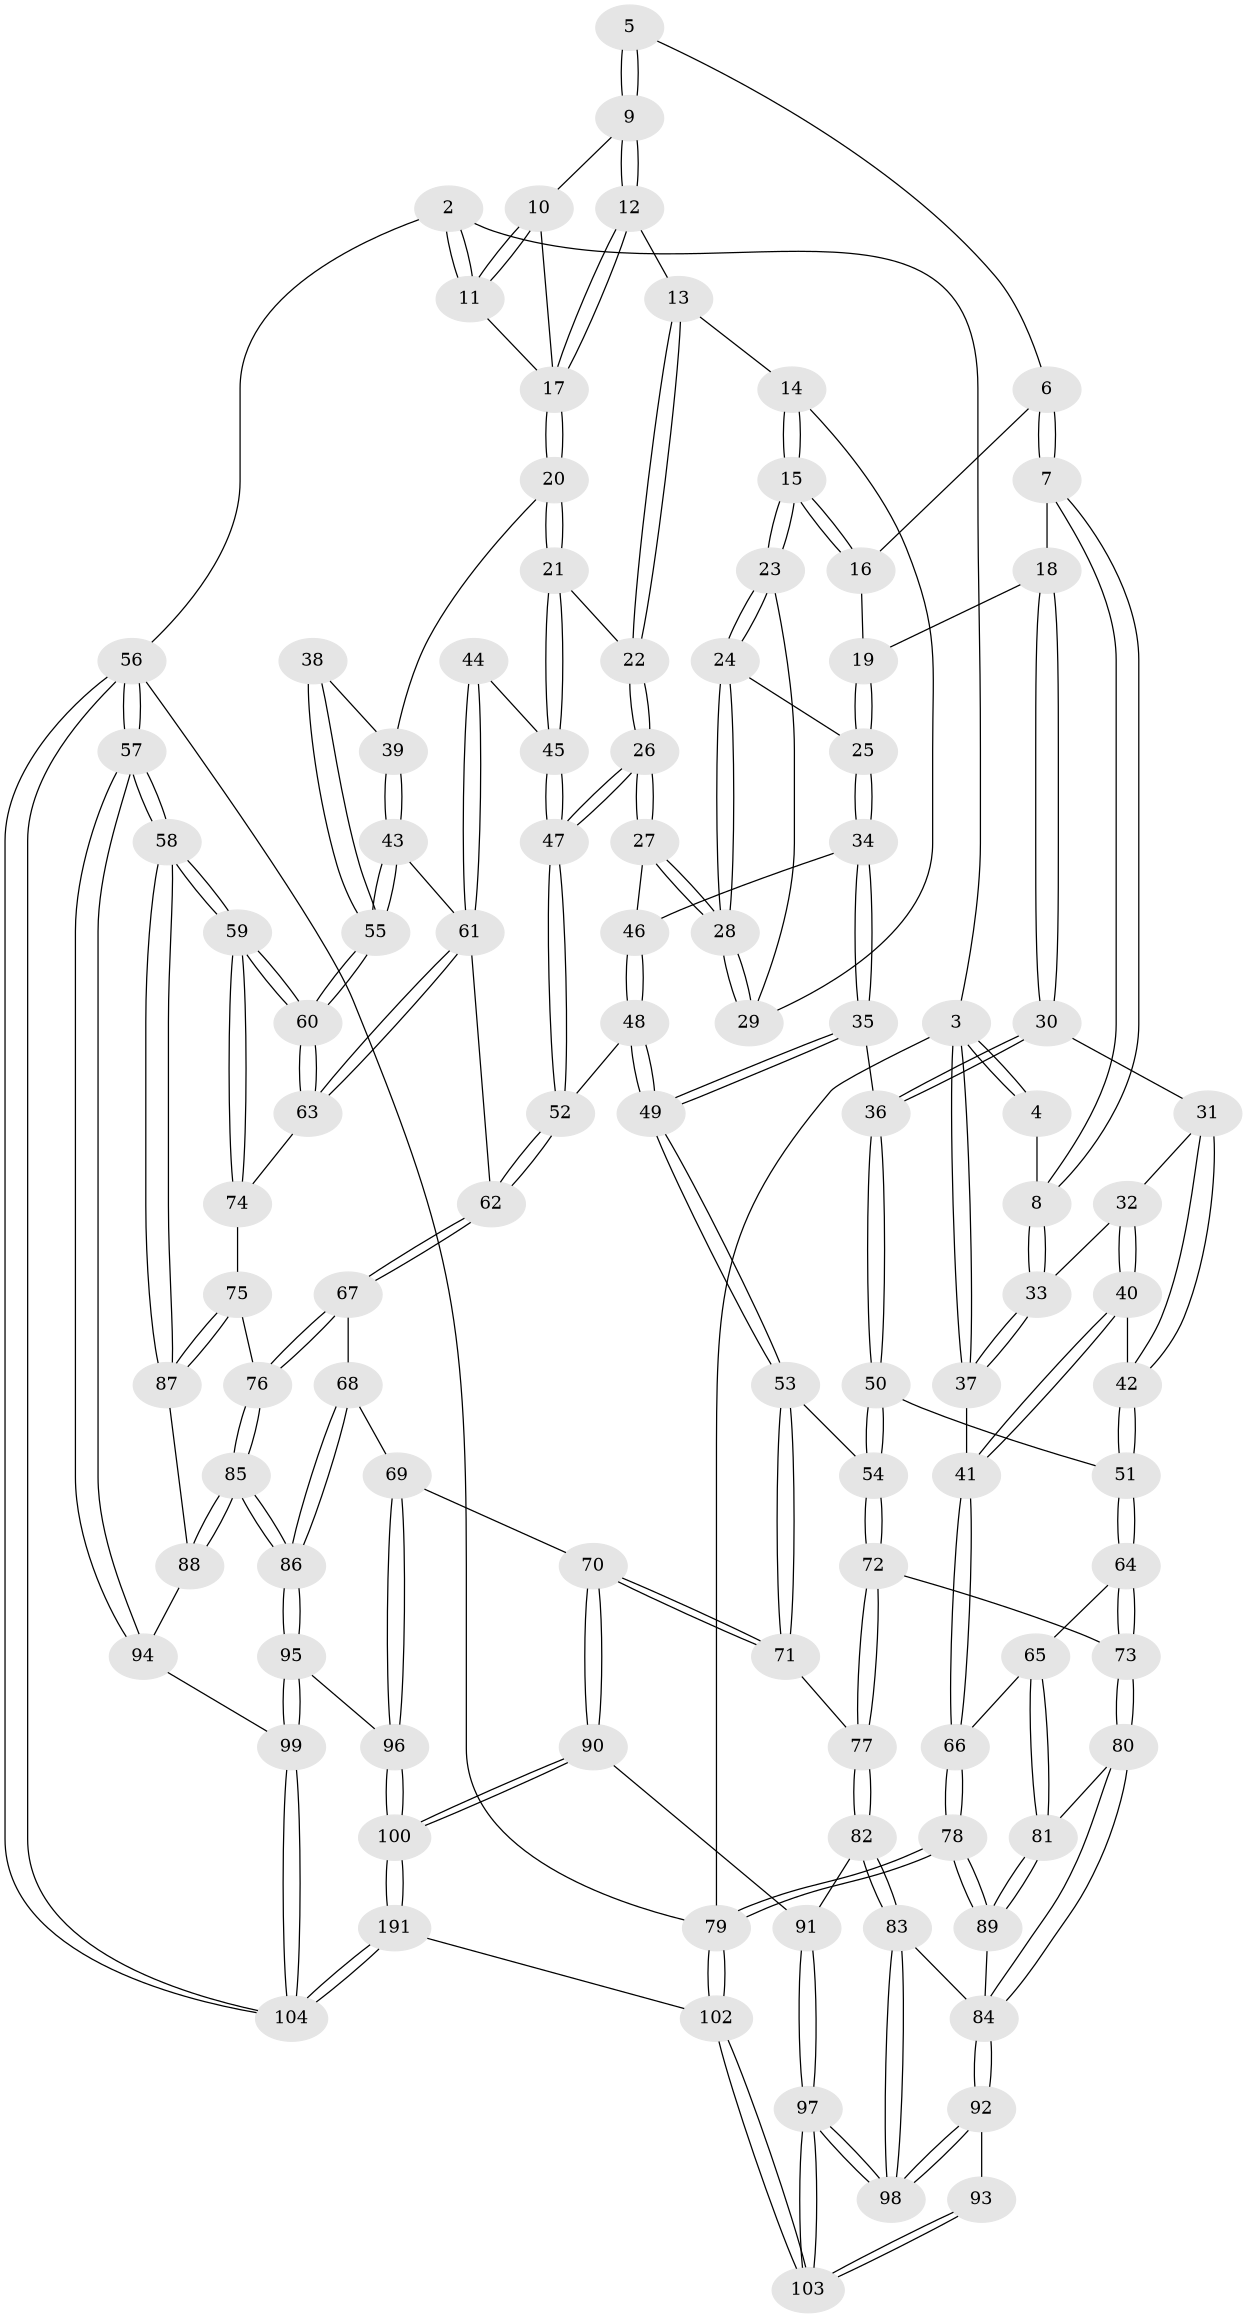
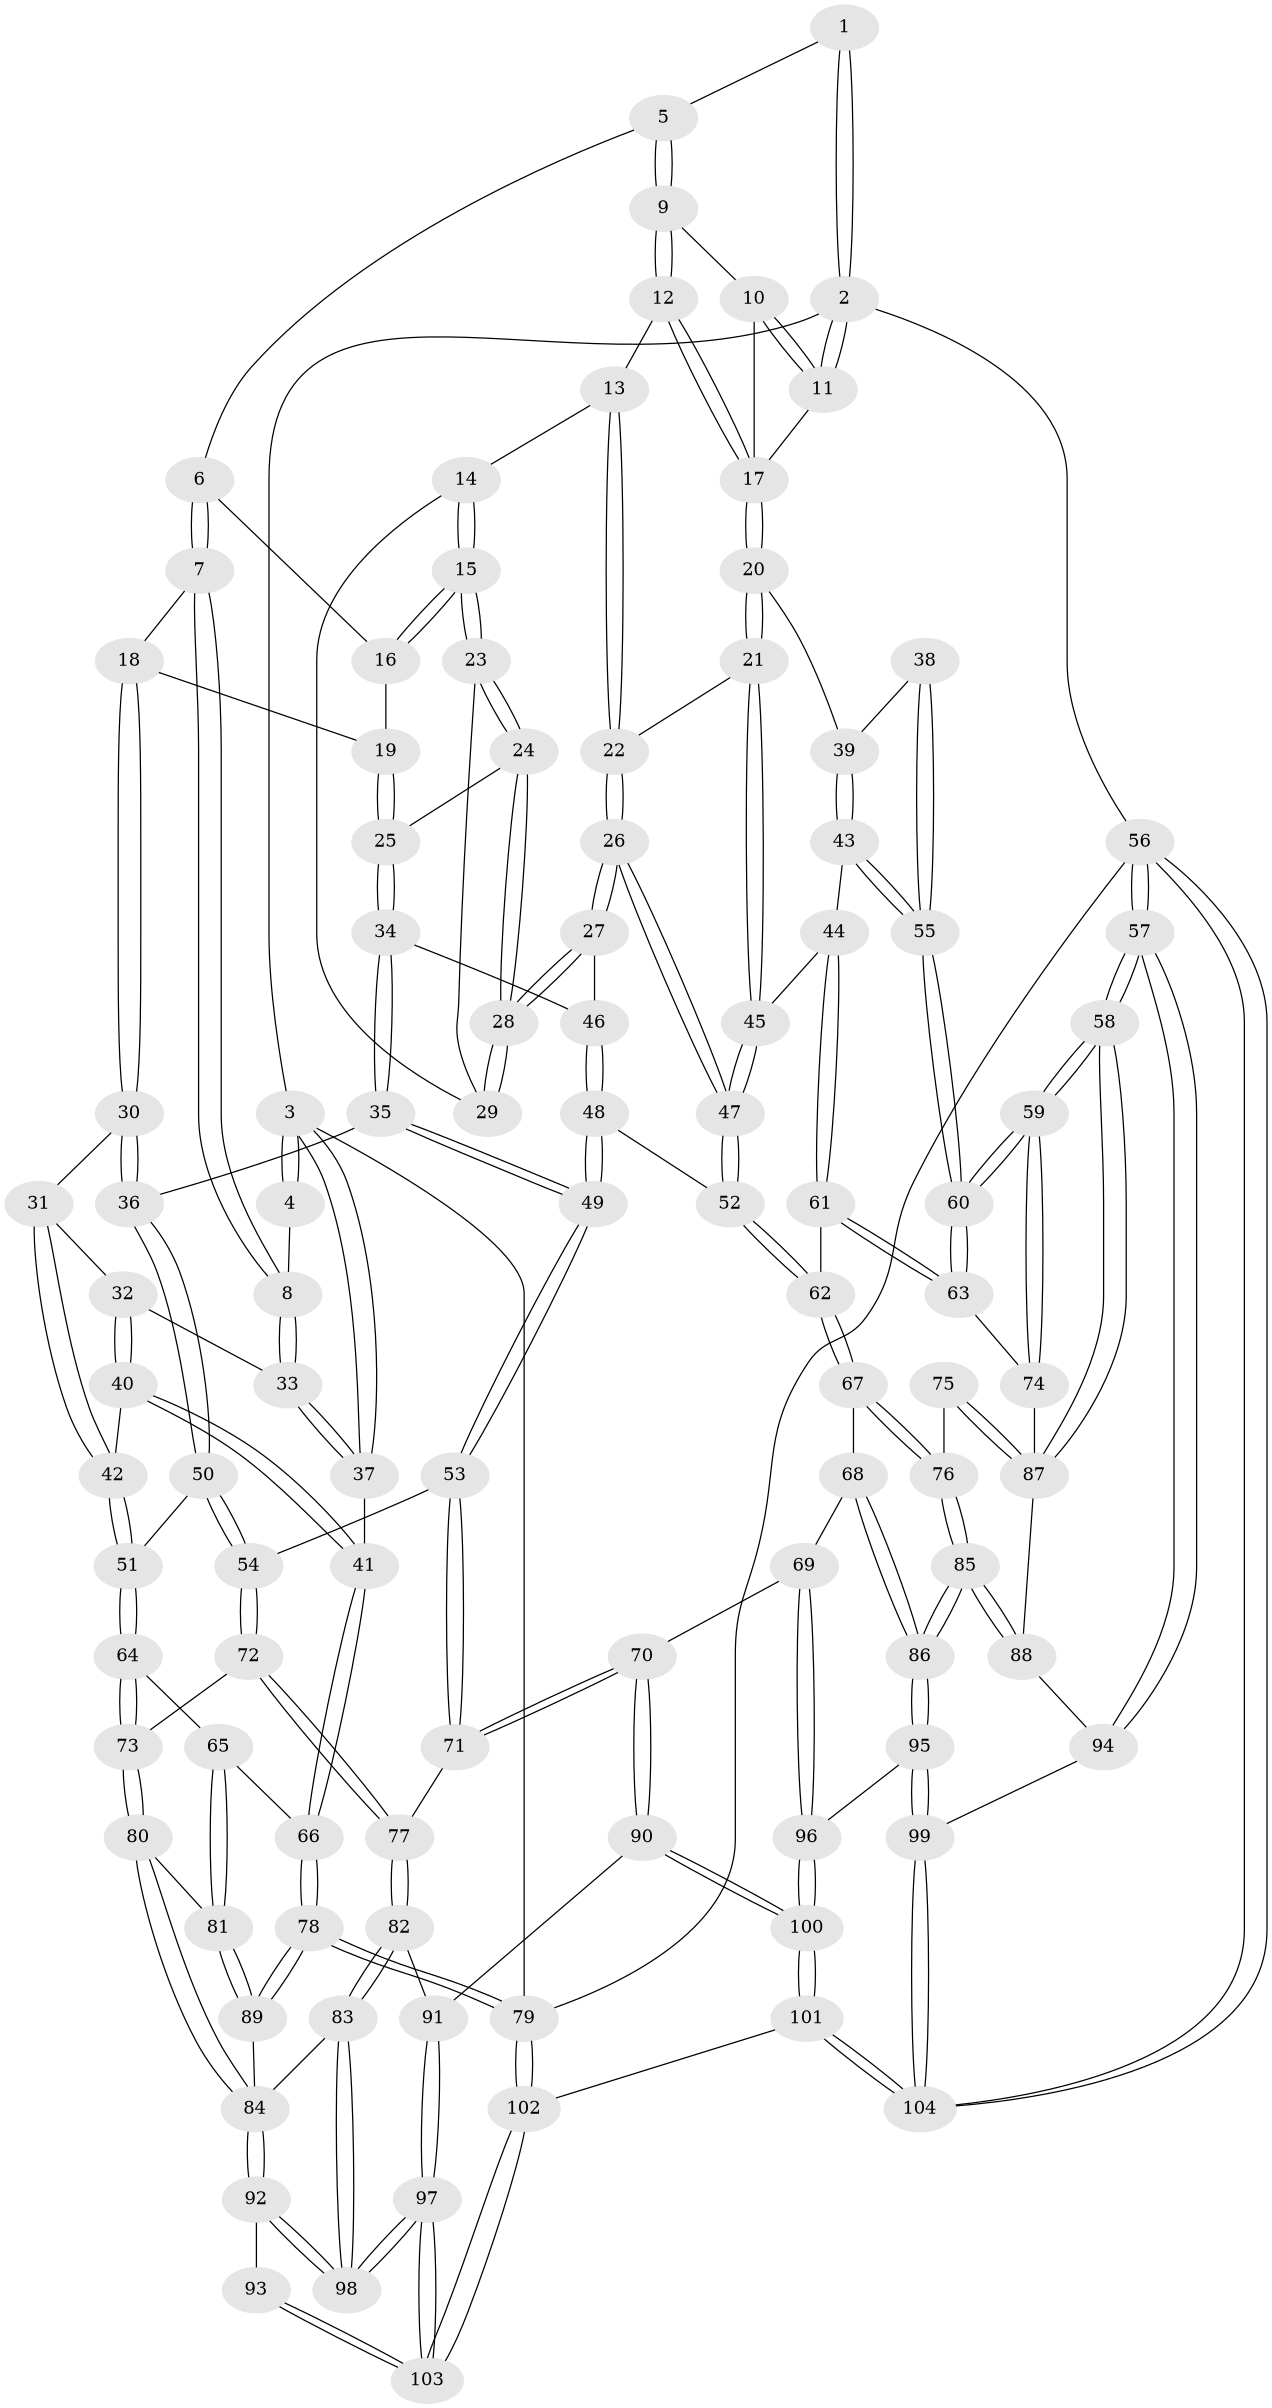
node "1": added
edge "43" -- "61": now "43" -- "44"
edge "74" -- "75": now "74" -- "87"
node "191": label "191" -> "101"
